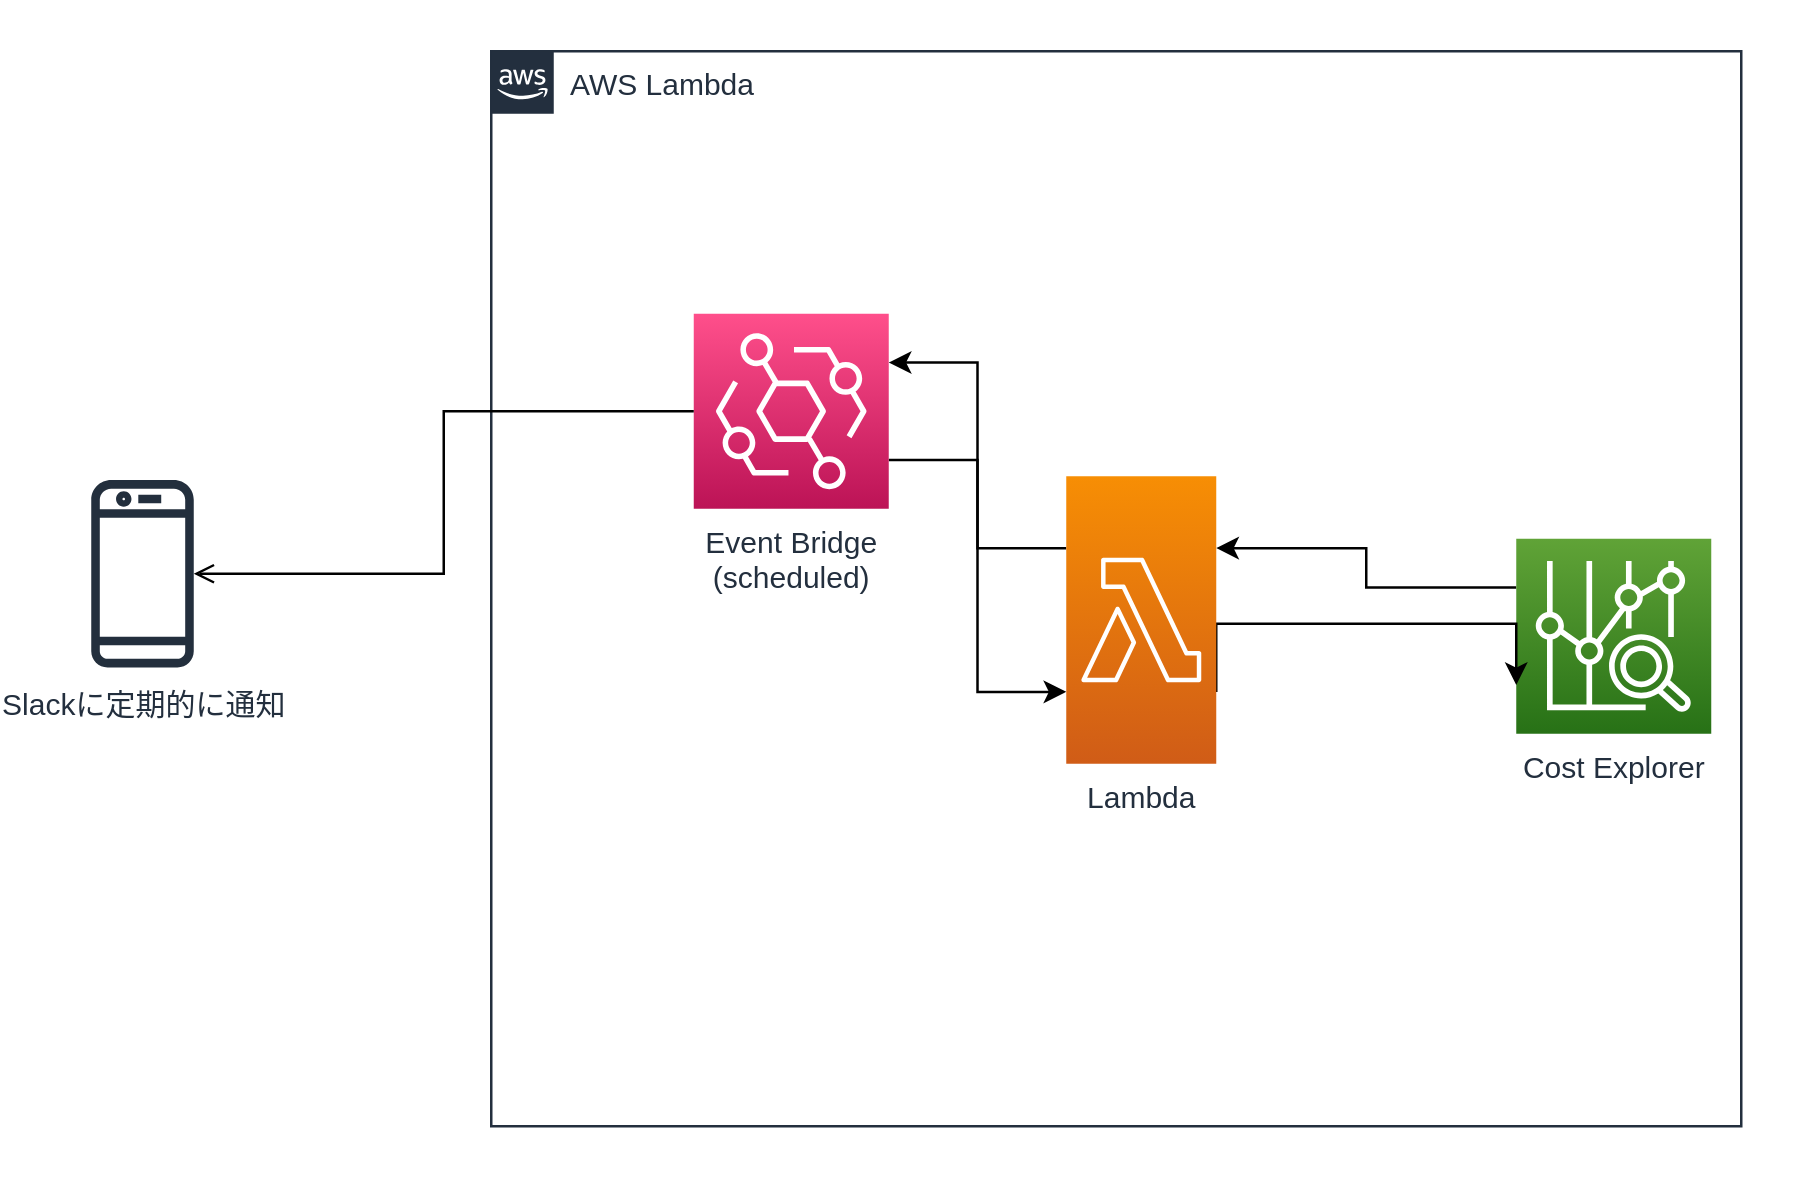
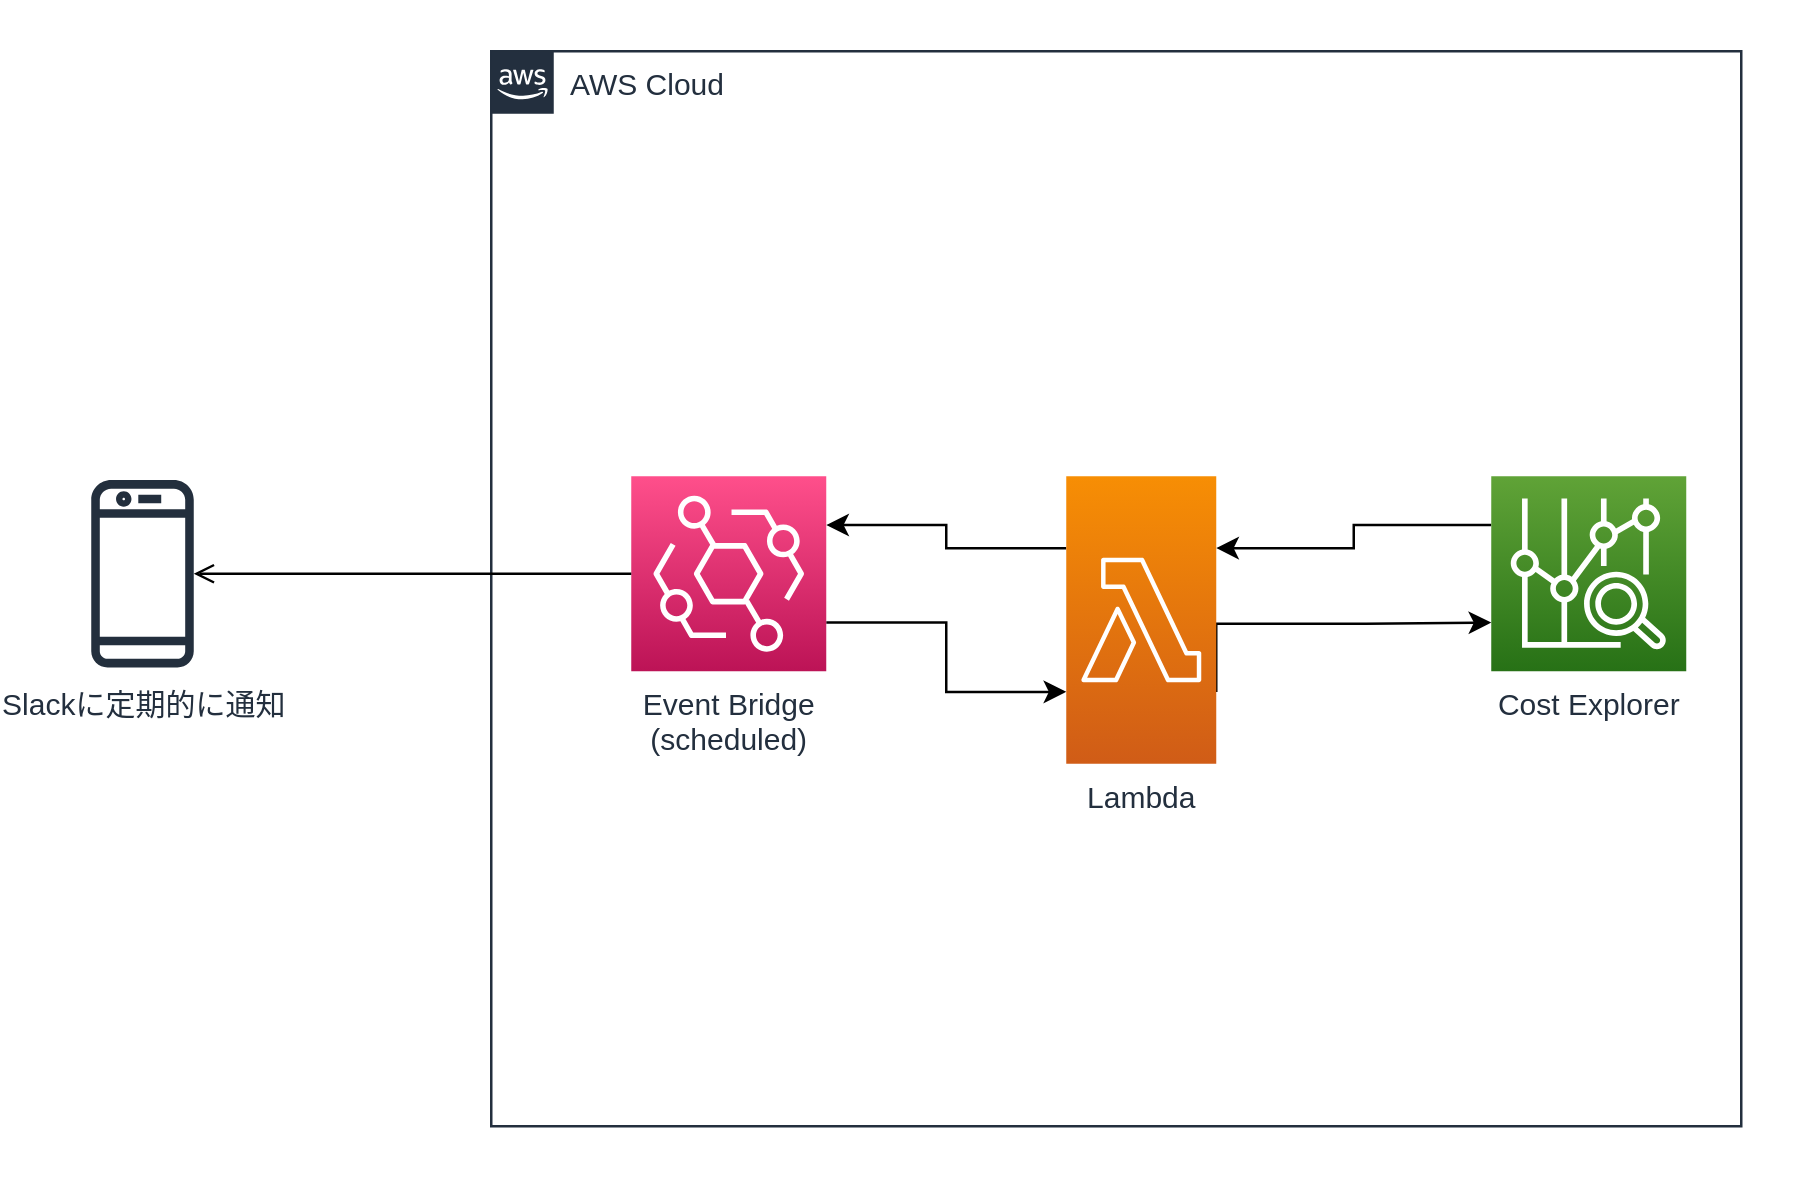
node "AWS Lambda": label "AWS Lambda" -> "AWS Cloud"
node "Event Bridge (scheduled)": moved (791, 411) -> (729, 574)
node "Cost Explorer": moved (1614, 636) -> (1589, 574)
